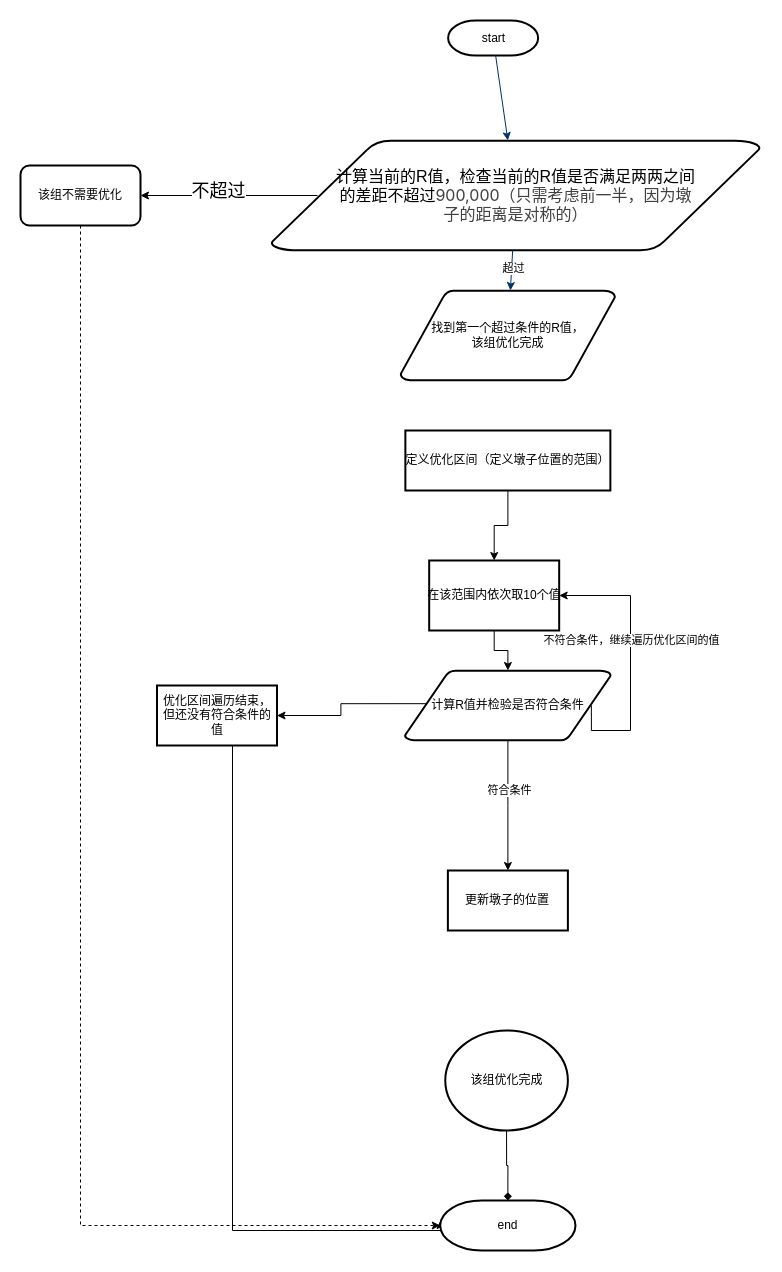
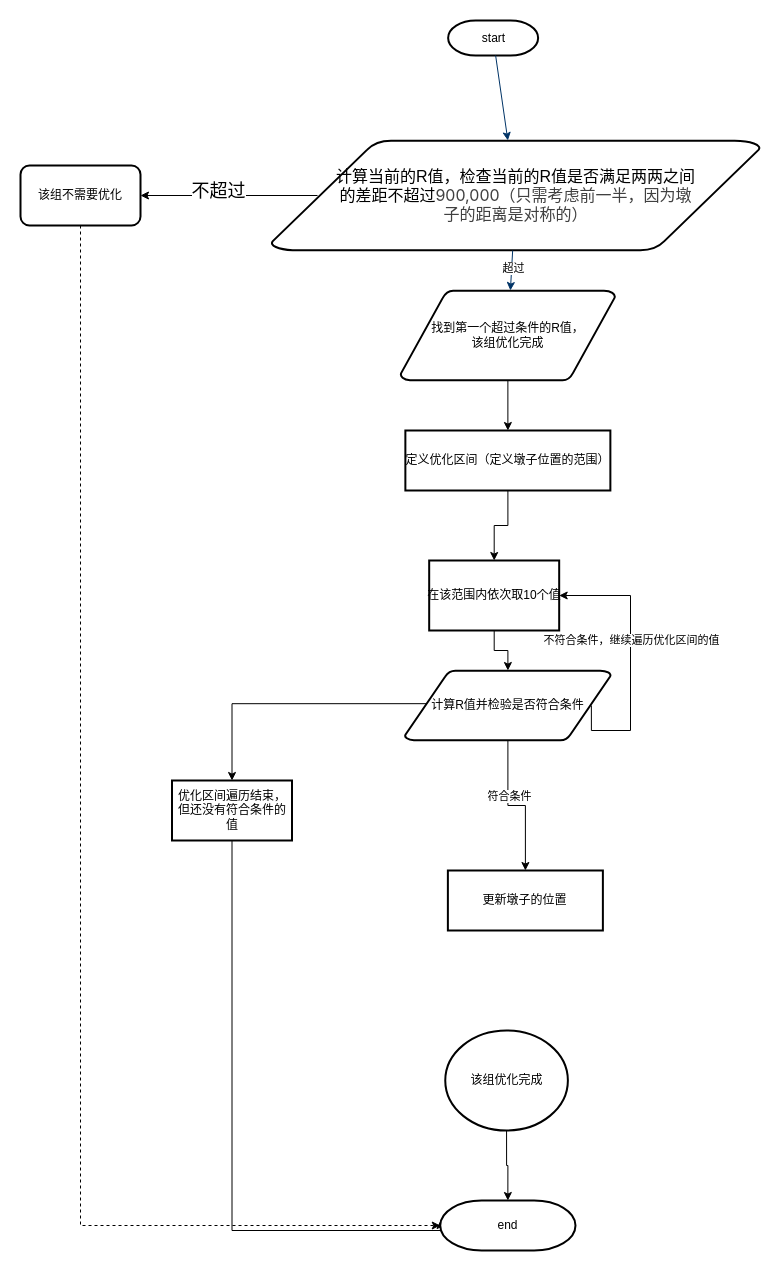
edge "找到第一个超过条件的R值， 该组优化完成" -> "定义优化区间（定义墩子位置的范围）": added
node "优化区间遍历结束，但还没有符合条件的值": moved (217, 716) -> (232, 811)
node "更新墩子的位置": size 120x60 -> 155x60
edge "该组优化完成" -> "end": arrowhead diamond -> classic
